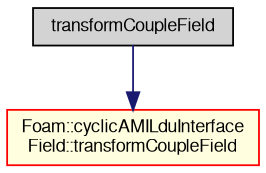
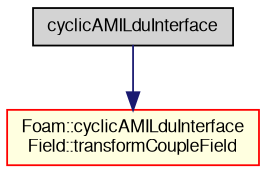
node "transformCoupleField": label "transformCoupleField" -> "cyclicAMILduInterface"
